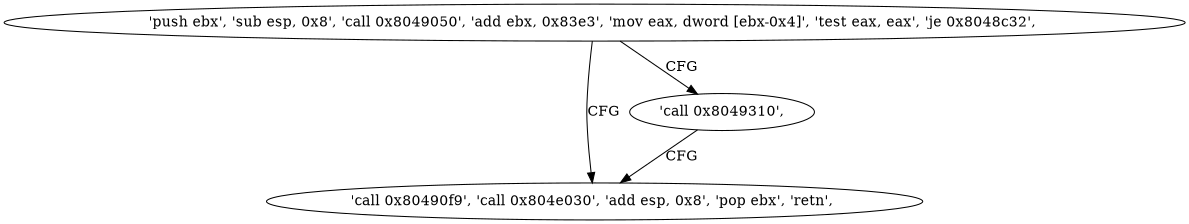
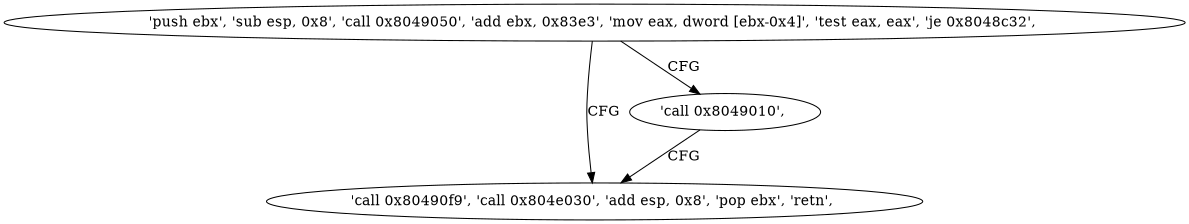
node "'call 0x8049310',": label "'call 0x8049310'," -> "'call 0x8049010',"
